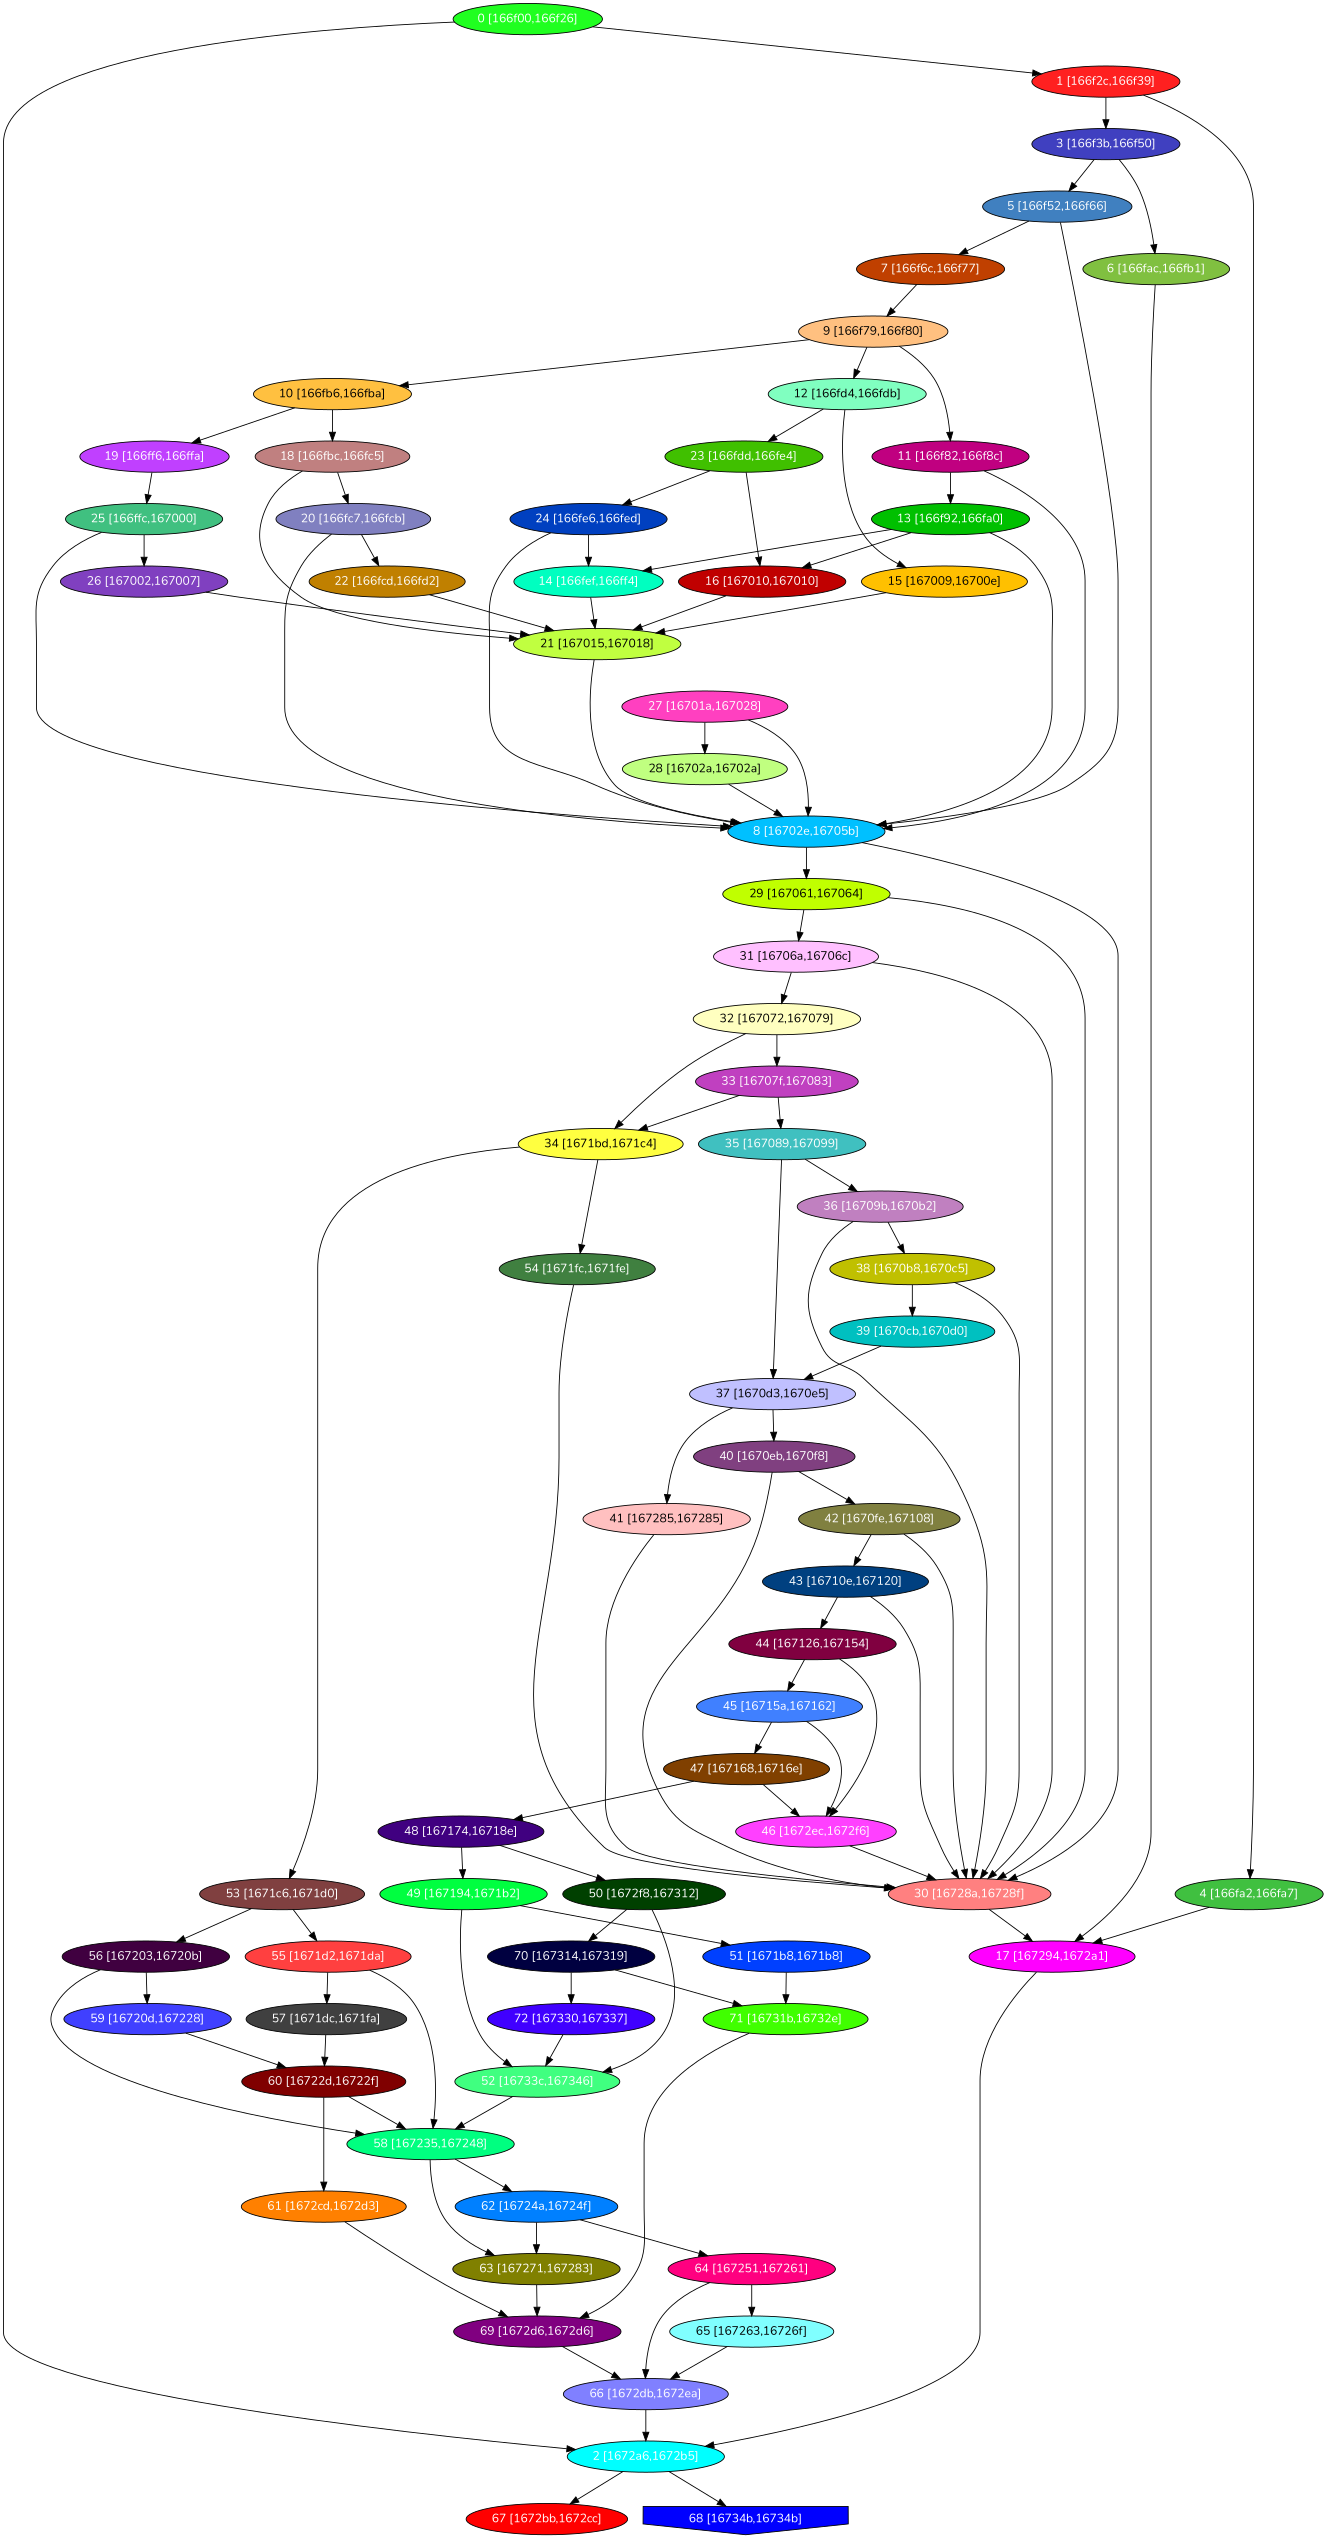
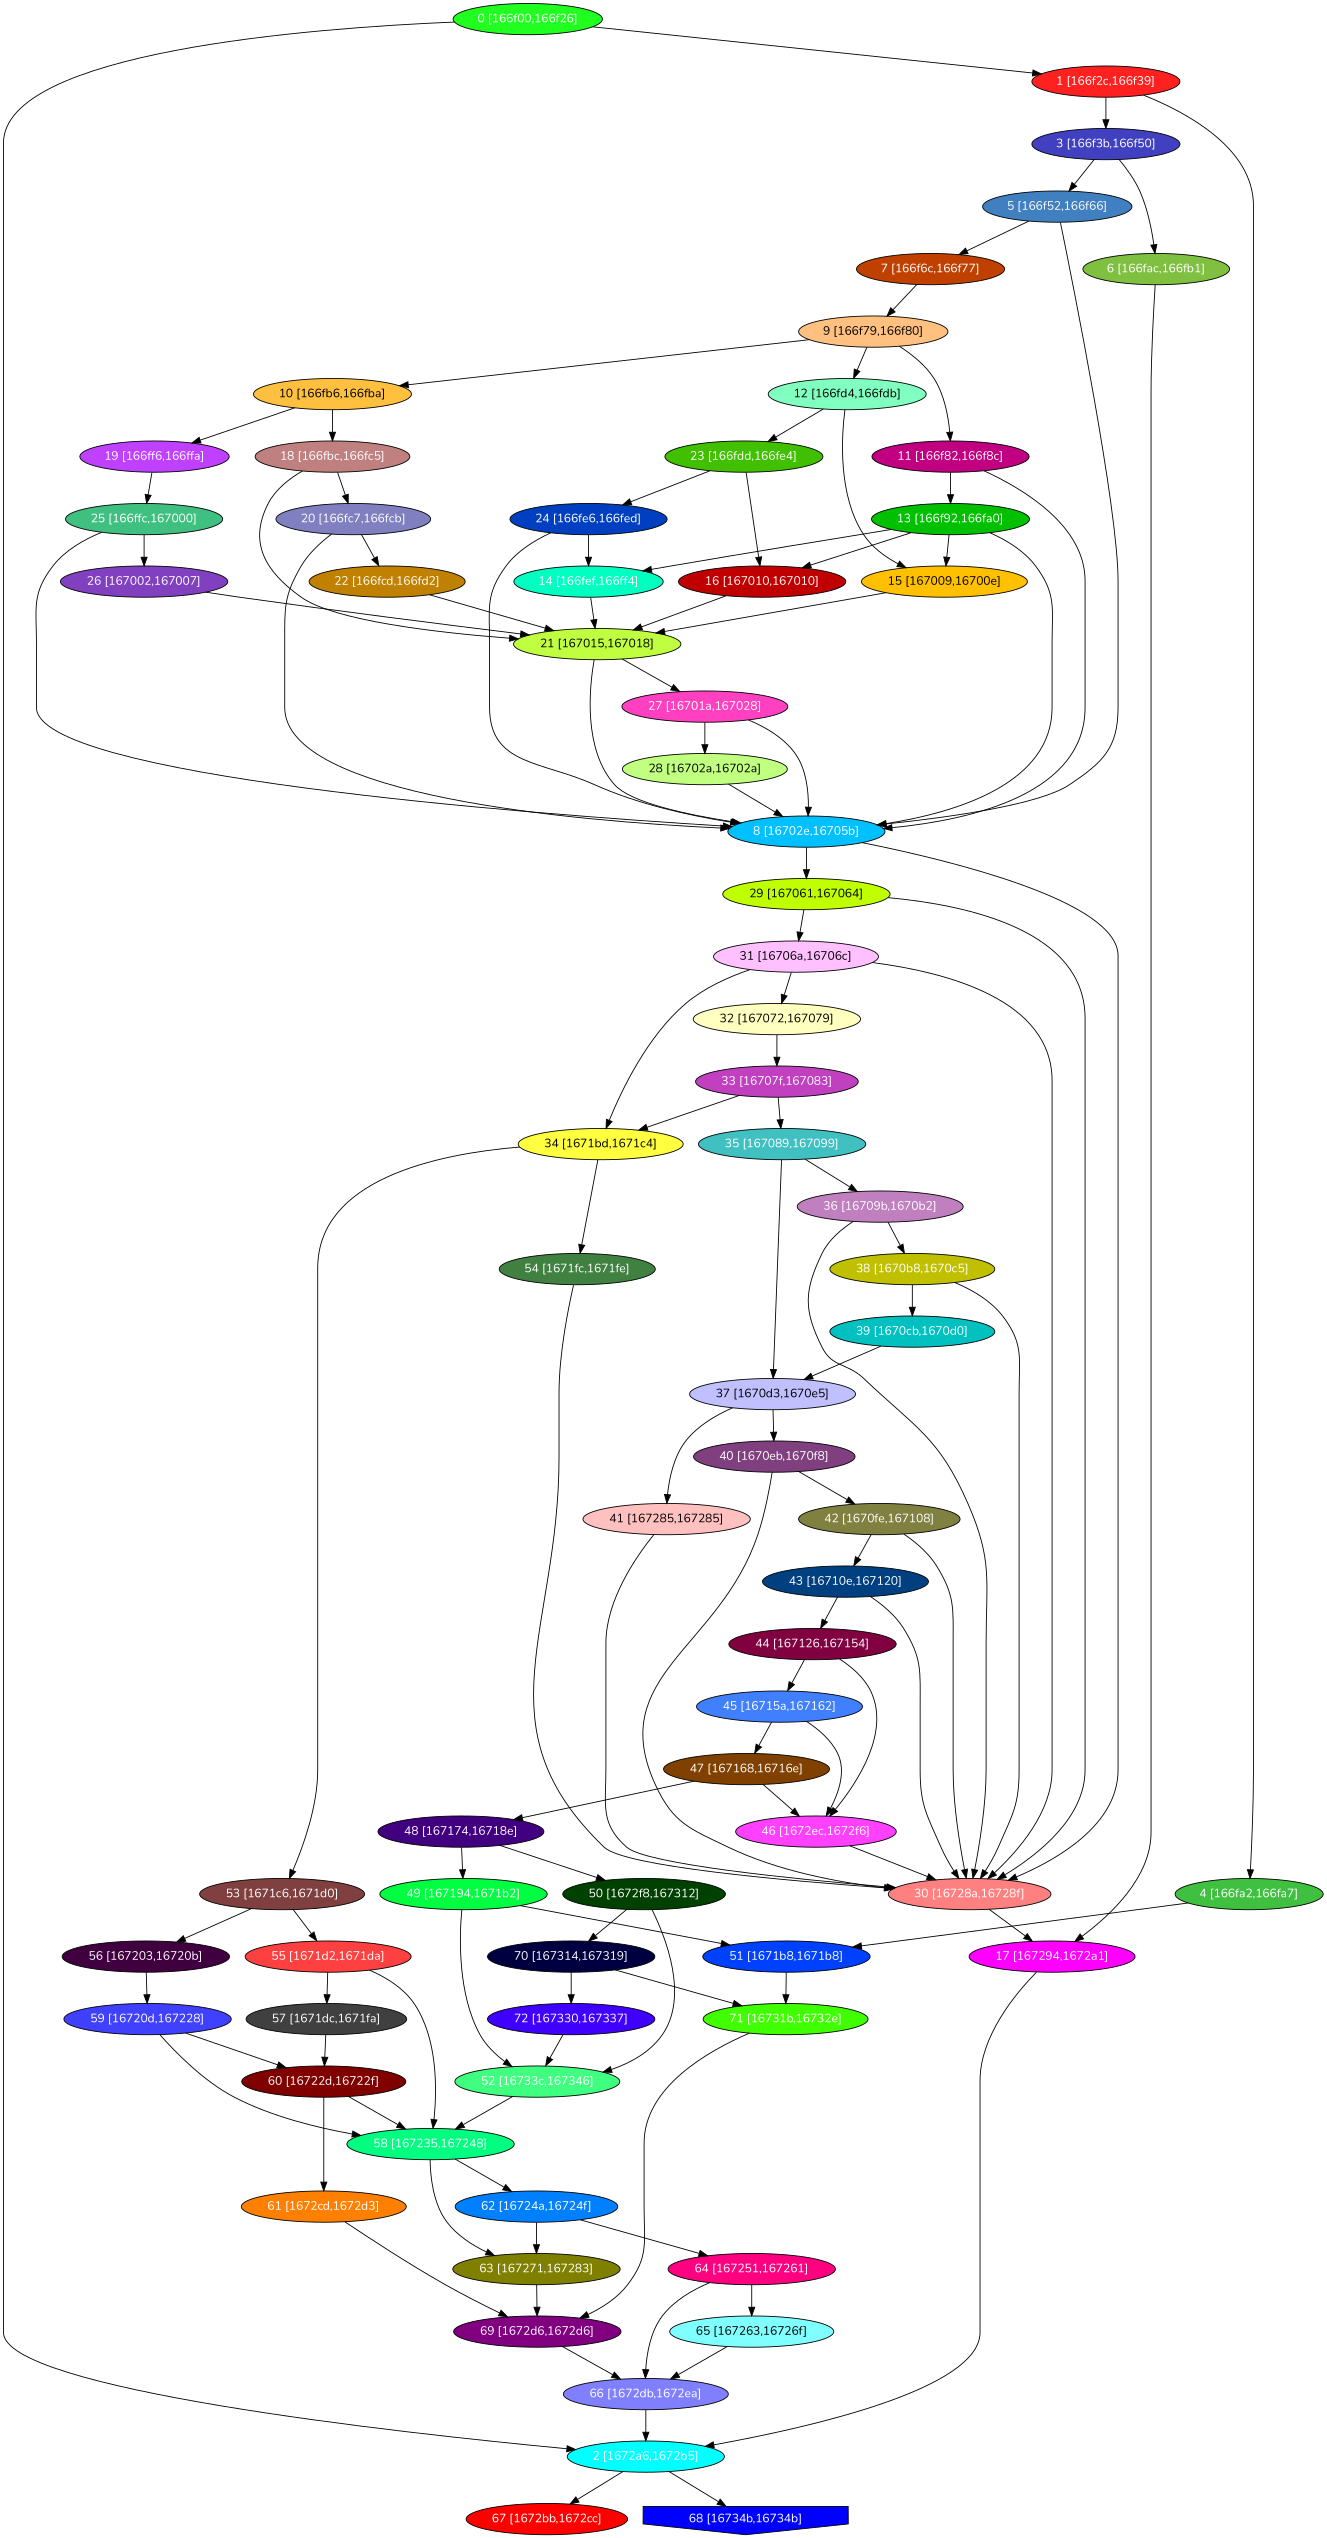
edge "13 [166f92,166fa0]" -> "15 [167009,16700e]": added
edge "21 [167015,167018]" -> "27 [16701a,167028]": added
edge "32 [167072,167079]" -> "34 [1671bd,1671c4]": now "31 [16706a,16706c]" -> "34 [1671bd,1671c4]"
edge "4 [166fa2,166fa7]" -> "17 [167294,1672a1]": now "4 [166fa2,166fa7]" -> "51 [1671b8,1671b8]"
edge "56 [167203,16720b]" -> "58 [167235,167248]": now "59 [16720d,167228]" -> "58 [167235,167248]"
